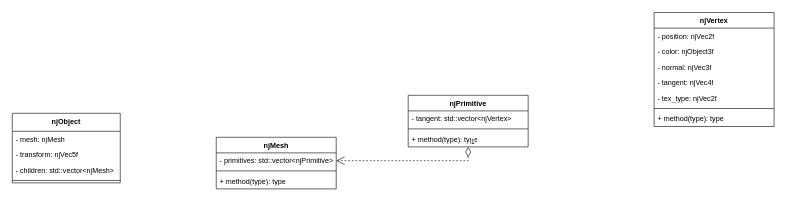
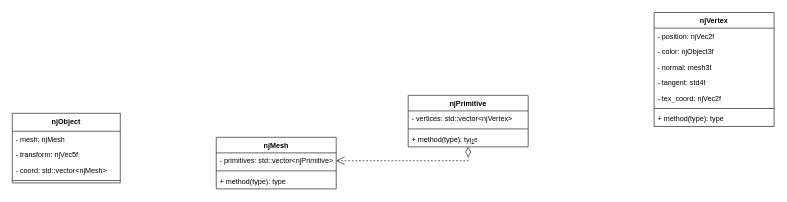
node "- normal: njVec3f": label "- normal: njVec3f" -> "- normal: mesh3f"
node "- tangent: njVec4f": label "- tangent: njVec4f" -> "- tangent: std4f"
node "- tex_type: njVec2f": label "- tex_type: njVec2f" -> "- tex_coord: njVec2f"
node "- tangent: std::vector<njVertex>": label "- tangent: std::vector<njVertex>" -> "- vertices: std::vector<njVertex>"
node "- children: std::vector<njMesh>": label "- children: std::vector<njMesh>" -> "- coord: std::vector<njMesh>"
